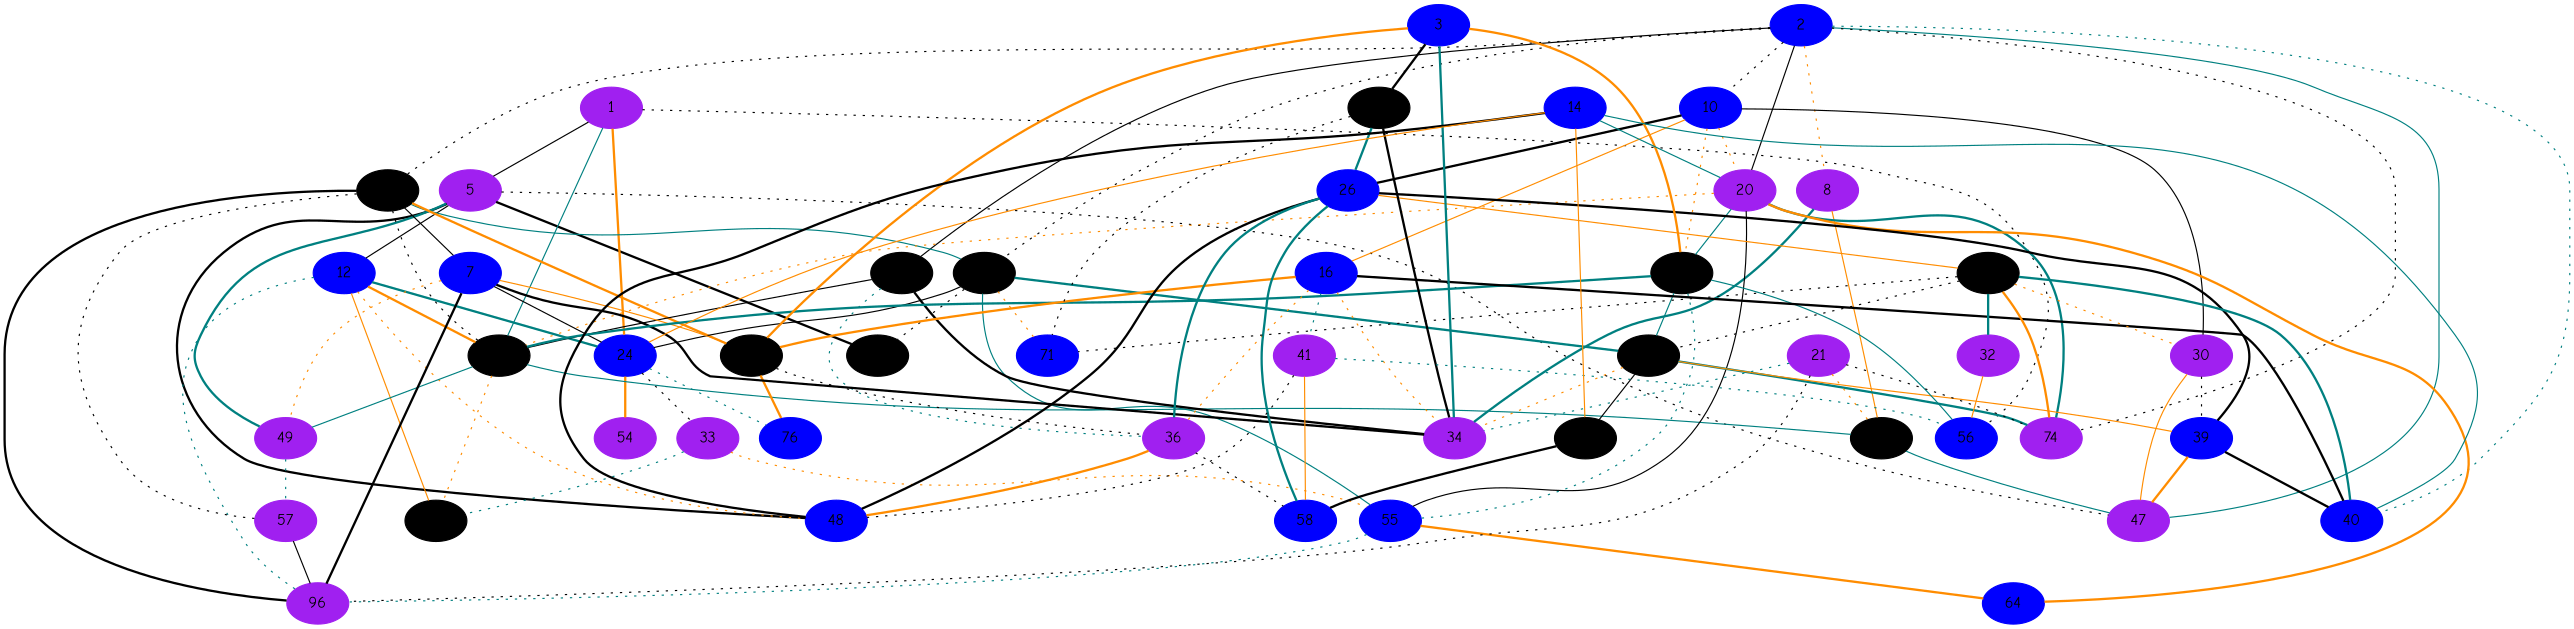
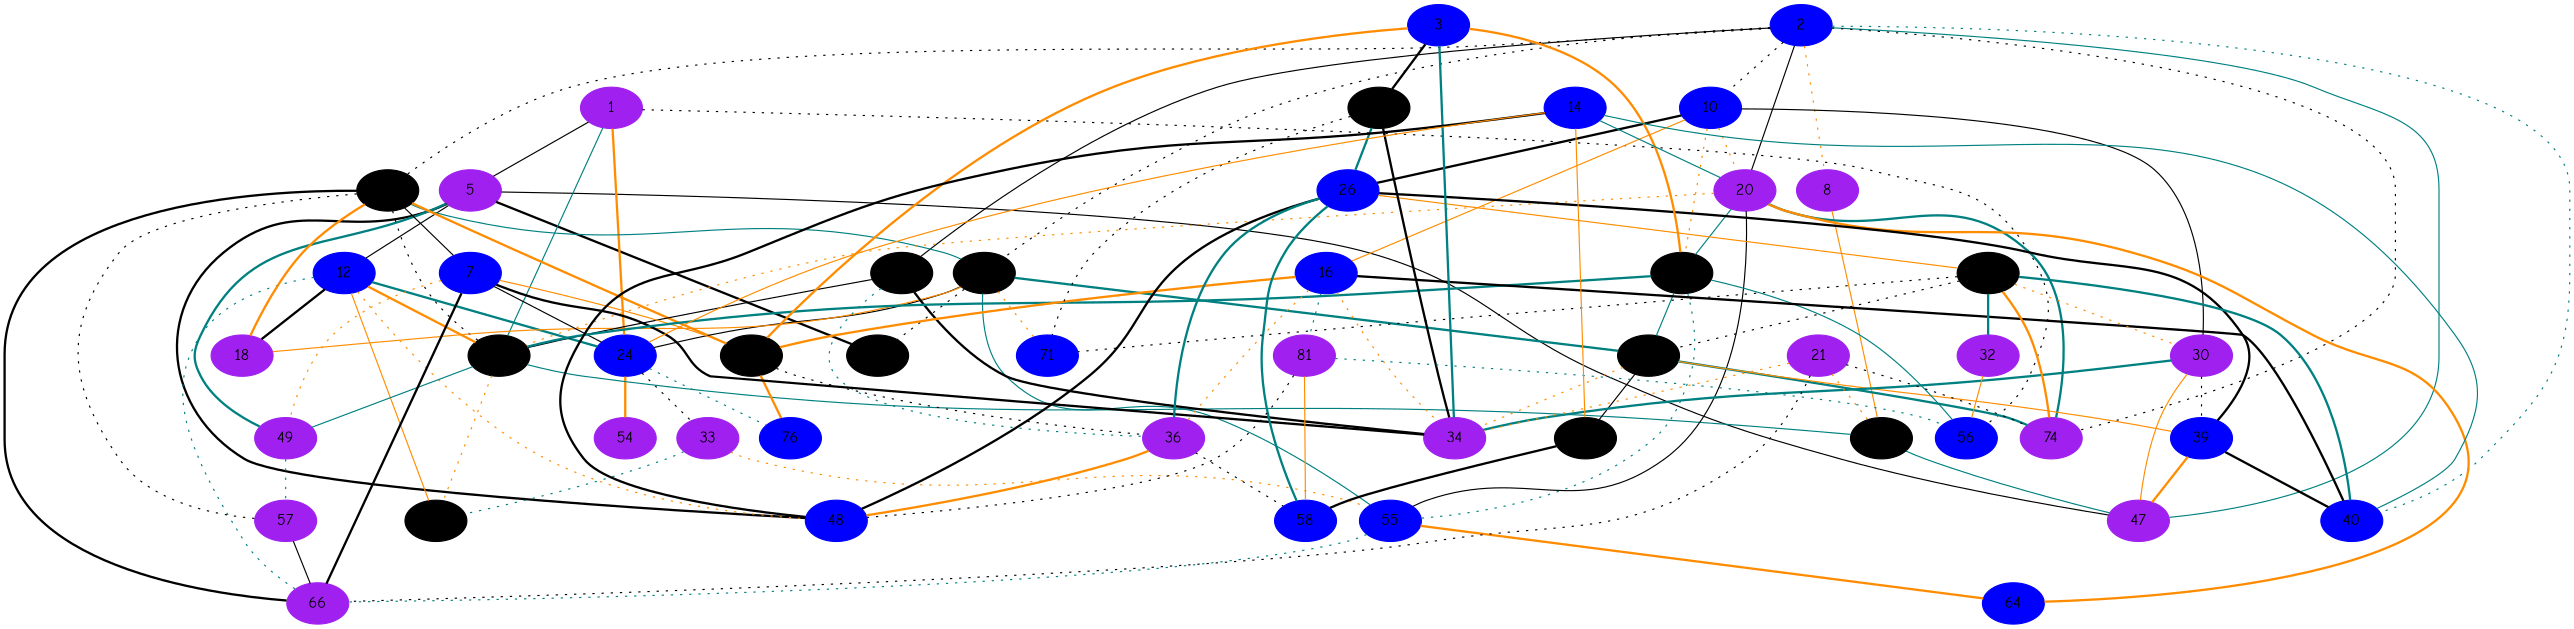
edge "5" -- "47": style dotted -> solid
edge "8" -- "34": now "30" -- "34"
node "18": added
node "41": label "41" -> "81"
edge "21" -- "34": color teal -> darkorange
node "96": label "96" -> "66"
